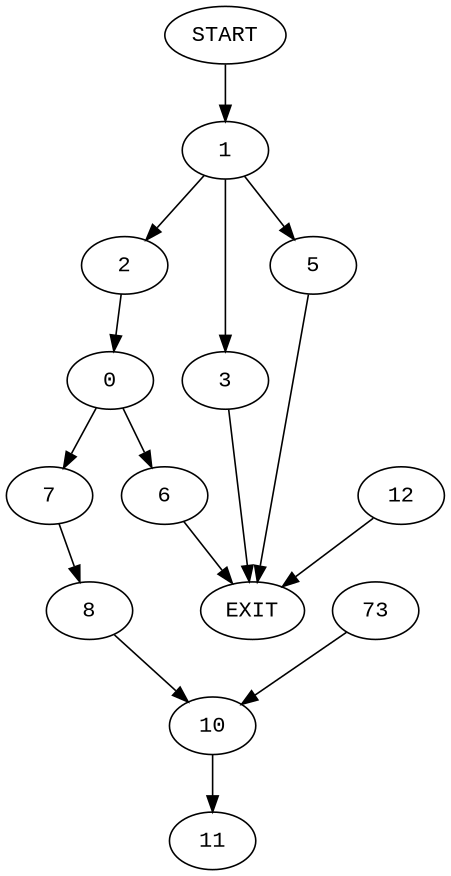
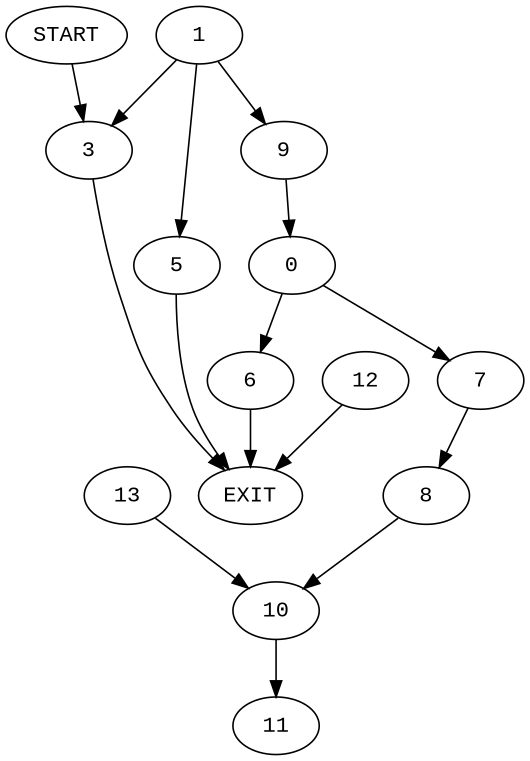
edge "START" -> "1": now "START" -> "3"
node "2": label "2" -> "9"
node "73": label "73" -> "13"
